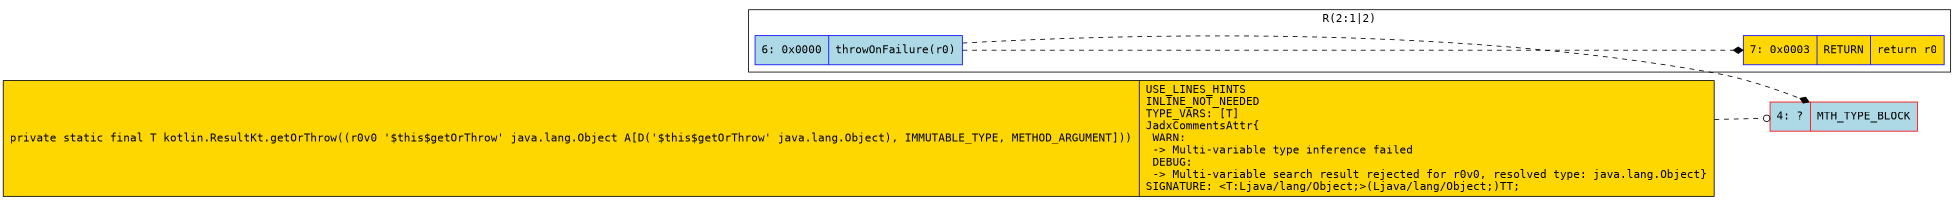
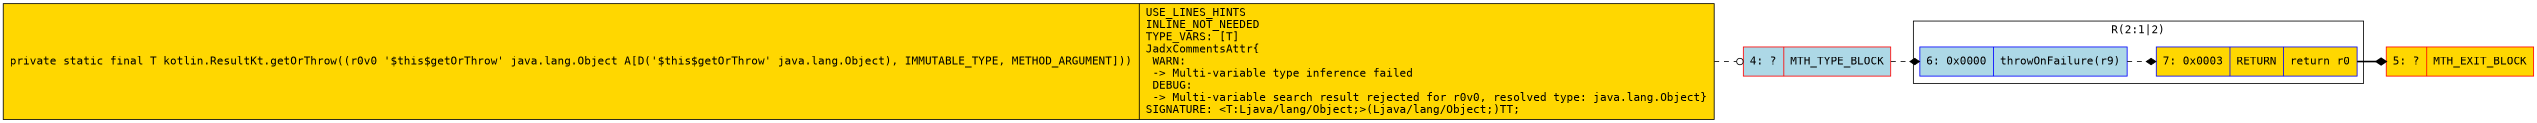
edge "6: 0x0000" -> "4: ?": reversed
node "6: 0x0000": text "throwOnFailure(r0)" -> "throwOnFailure(r9)"
node "5: ?": added
